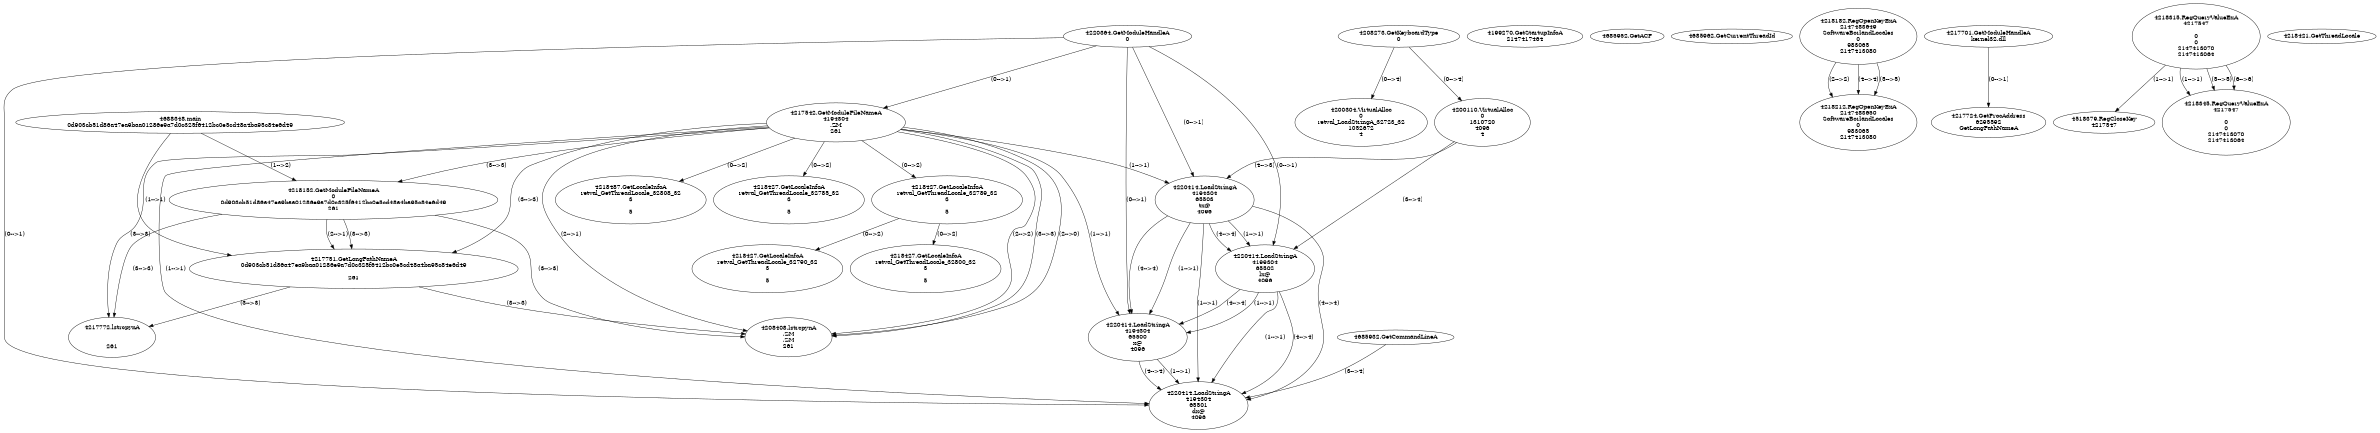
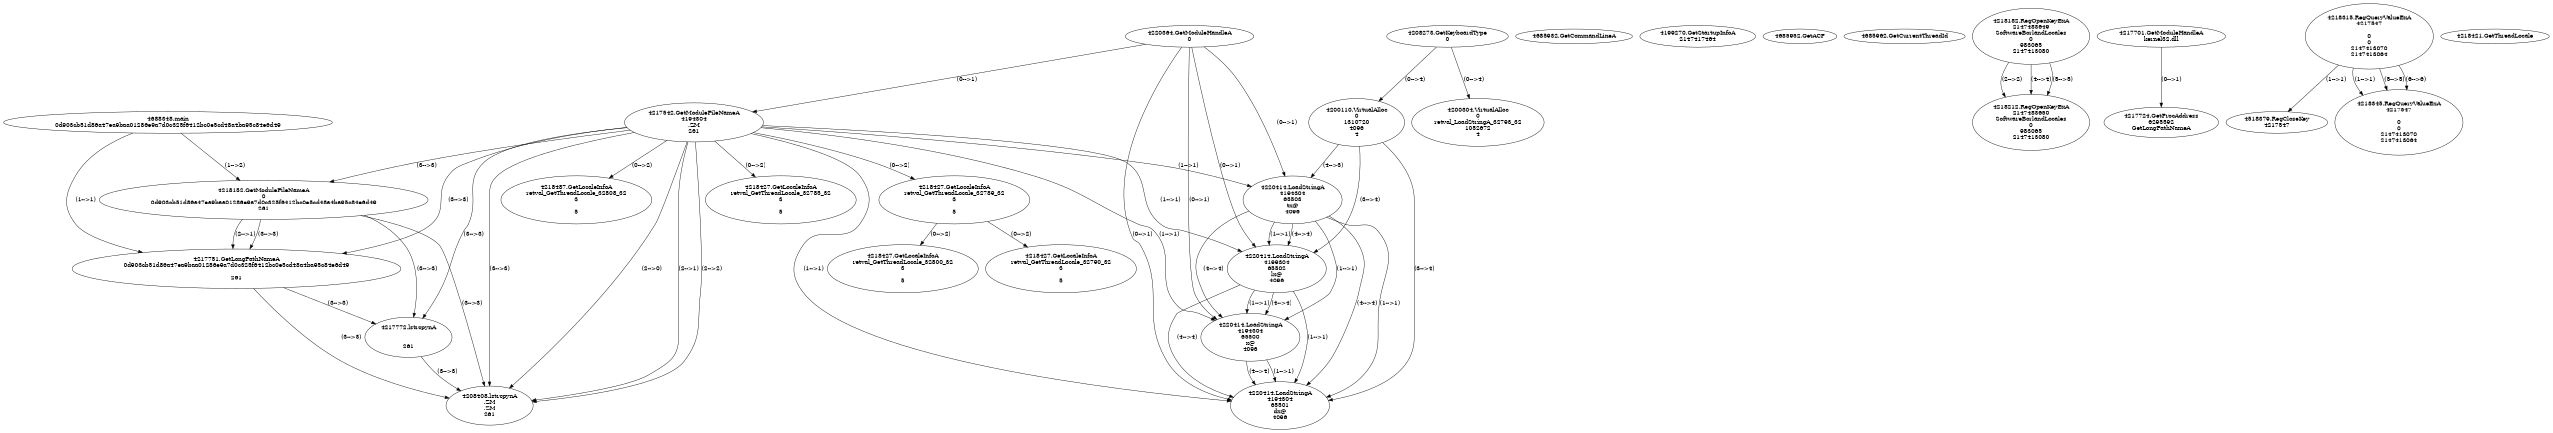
node "4200304.VirtualAlloc 0 retval_LoadStringA_32723_32 1052672 4": label "4200304.VirtualAlloc 0 retval_LoadStringA_32723_32 1052672 4" -> "4200304.VirtualAlloc 0 retval_LoadStringA_32793_32 1052672 4"
edge "4217542.GetModuleFileNameA 4194304 .ZM 261" -> "4220414.LoadStringA 4199304 65502 lx@ 4096": added, label "(1-->1)"
edge "4217772.lstrcpynA 261" -> "4208408.lstrcpynA .ZM .ZM 261": added, label "(3-->3)"
edge "4685932.GetCommandLineA" -> "4220414.LoadStringA 4194304 65501 dx@ 4096": now "4200110.VirtualAlloc 0 1310720 4096 4" -> "4220414.LoadStringA 4194304 65501 dx@ 4096"
